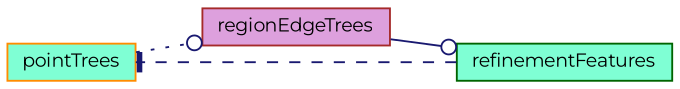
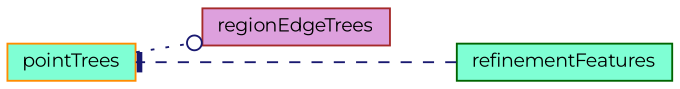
edge "regionEdgeTrees" -> "refinementFeatures": removed
